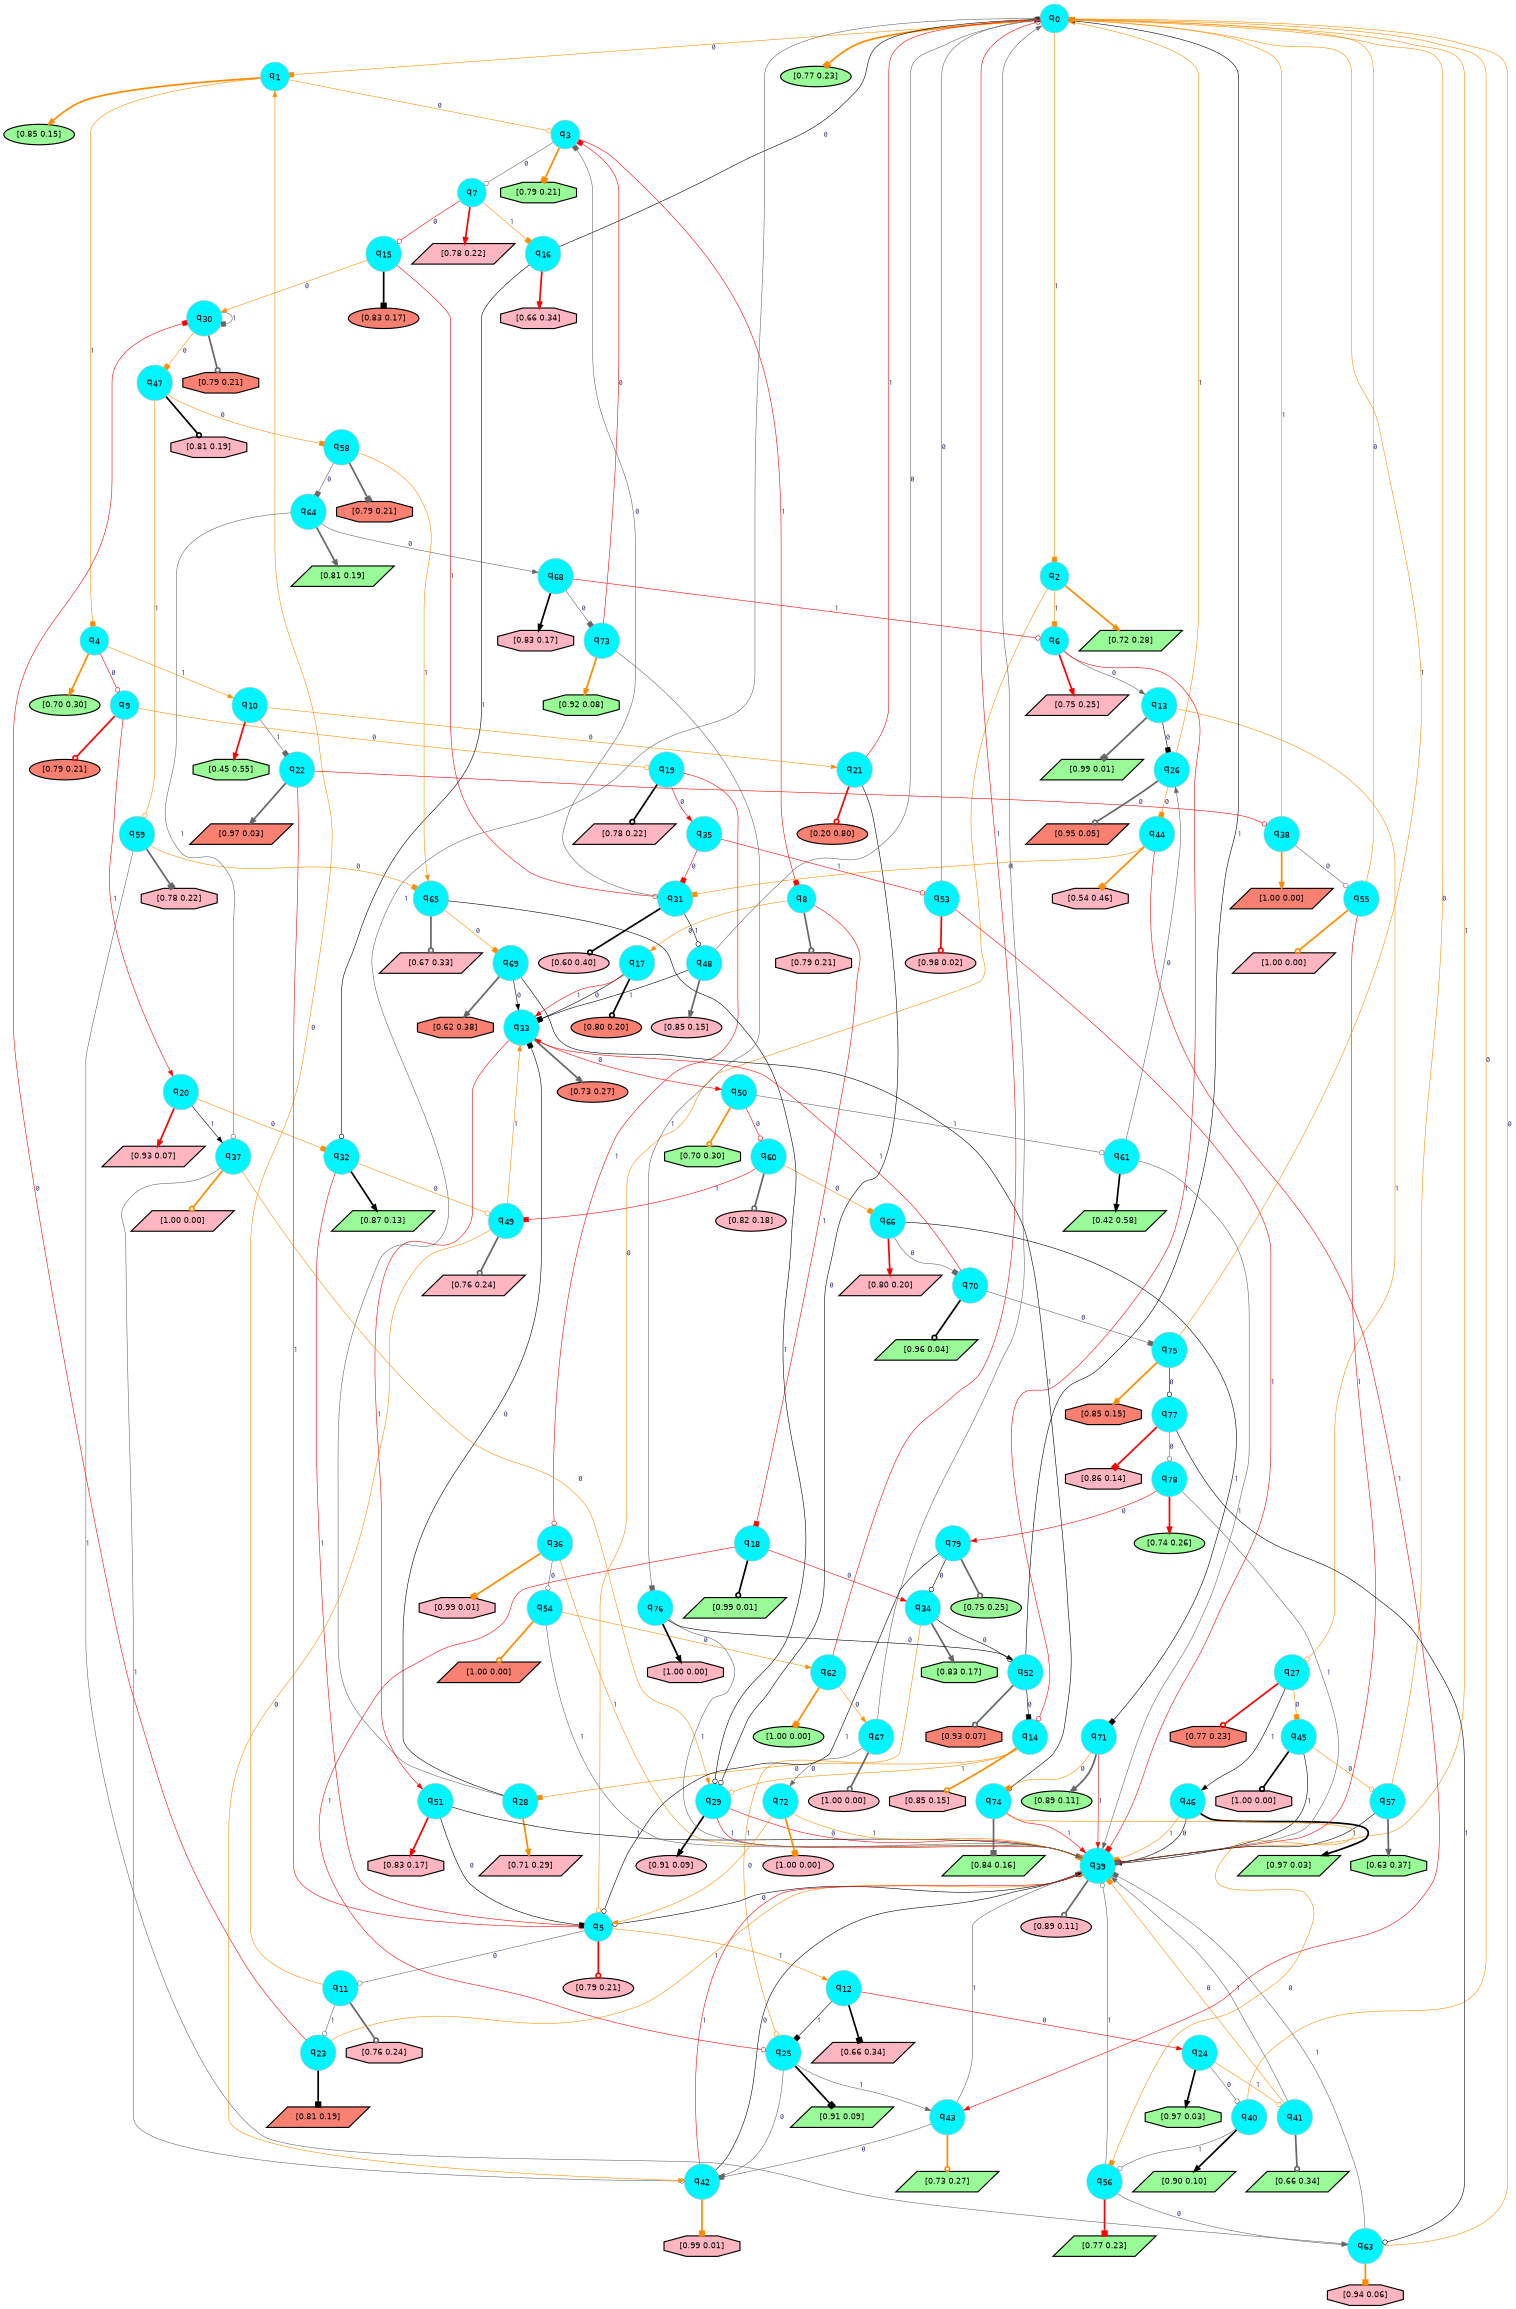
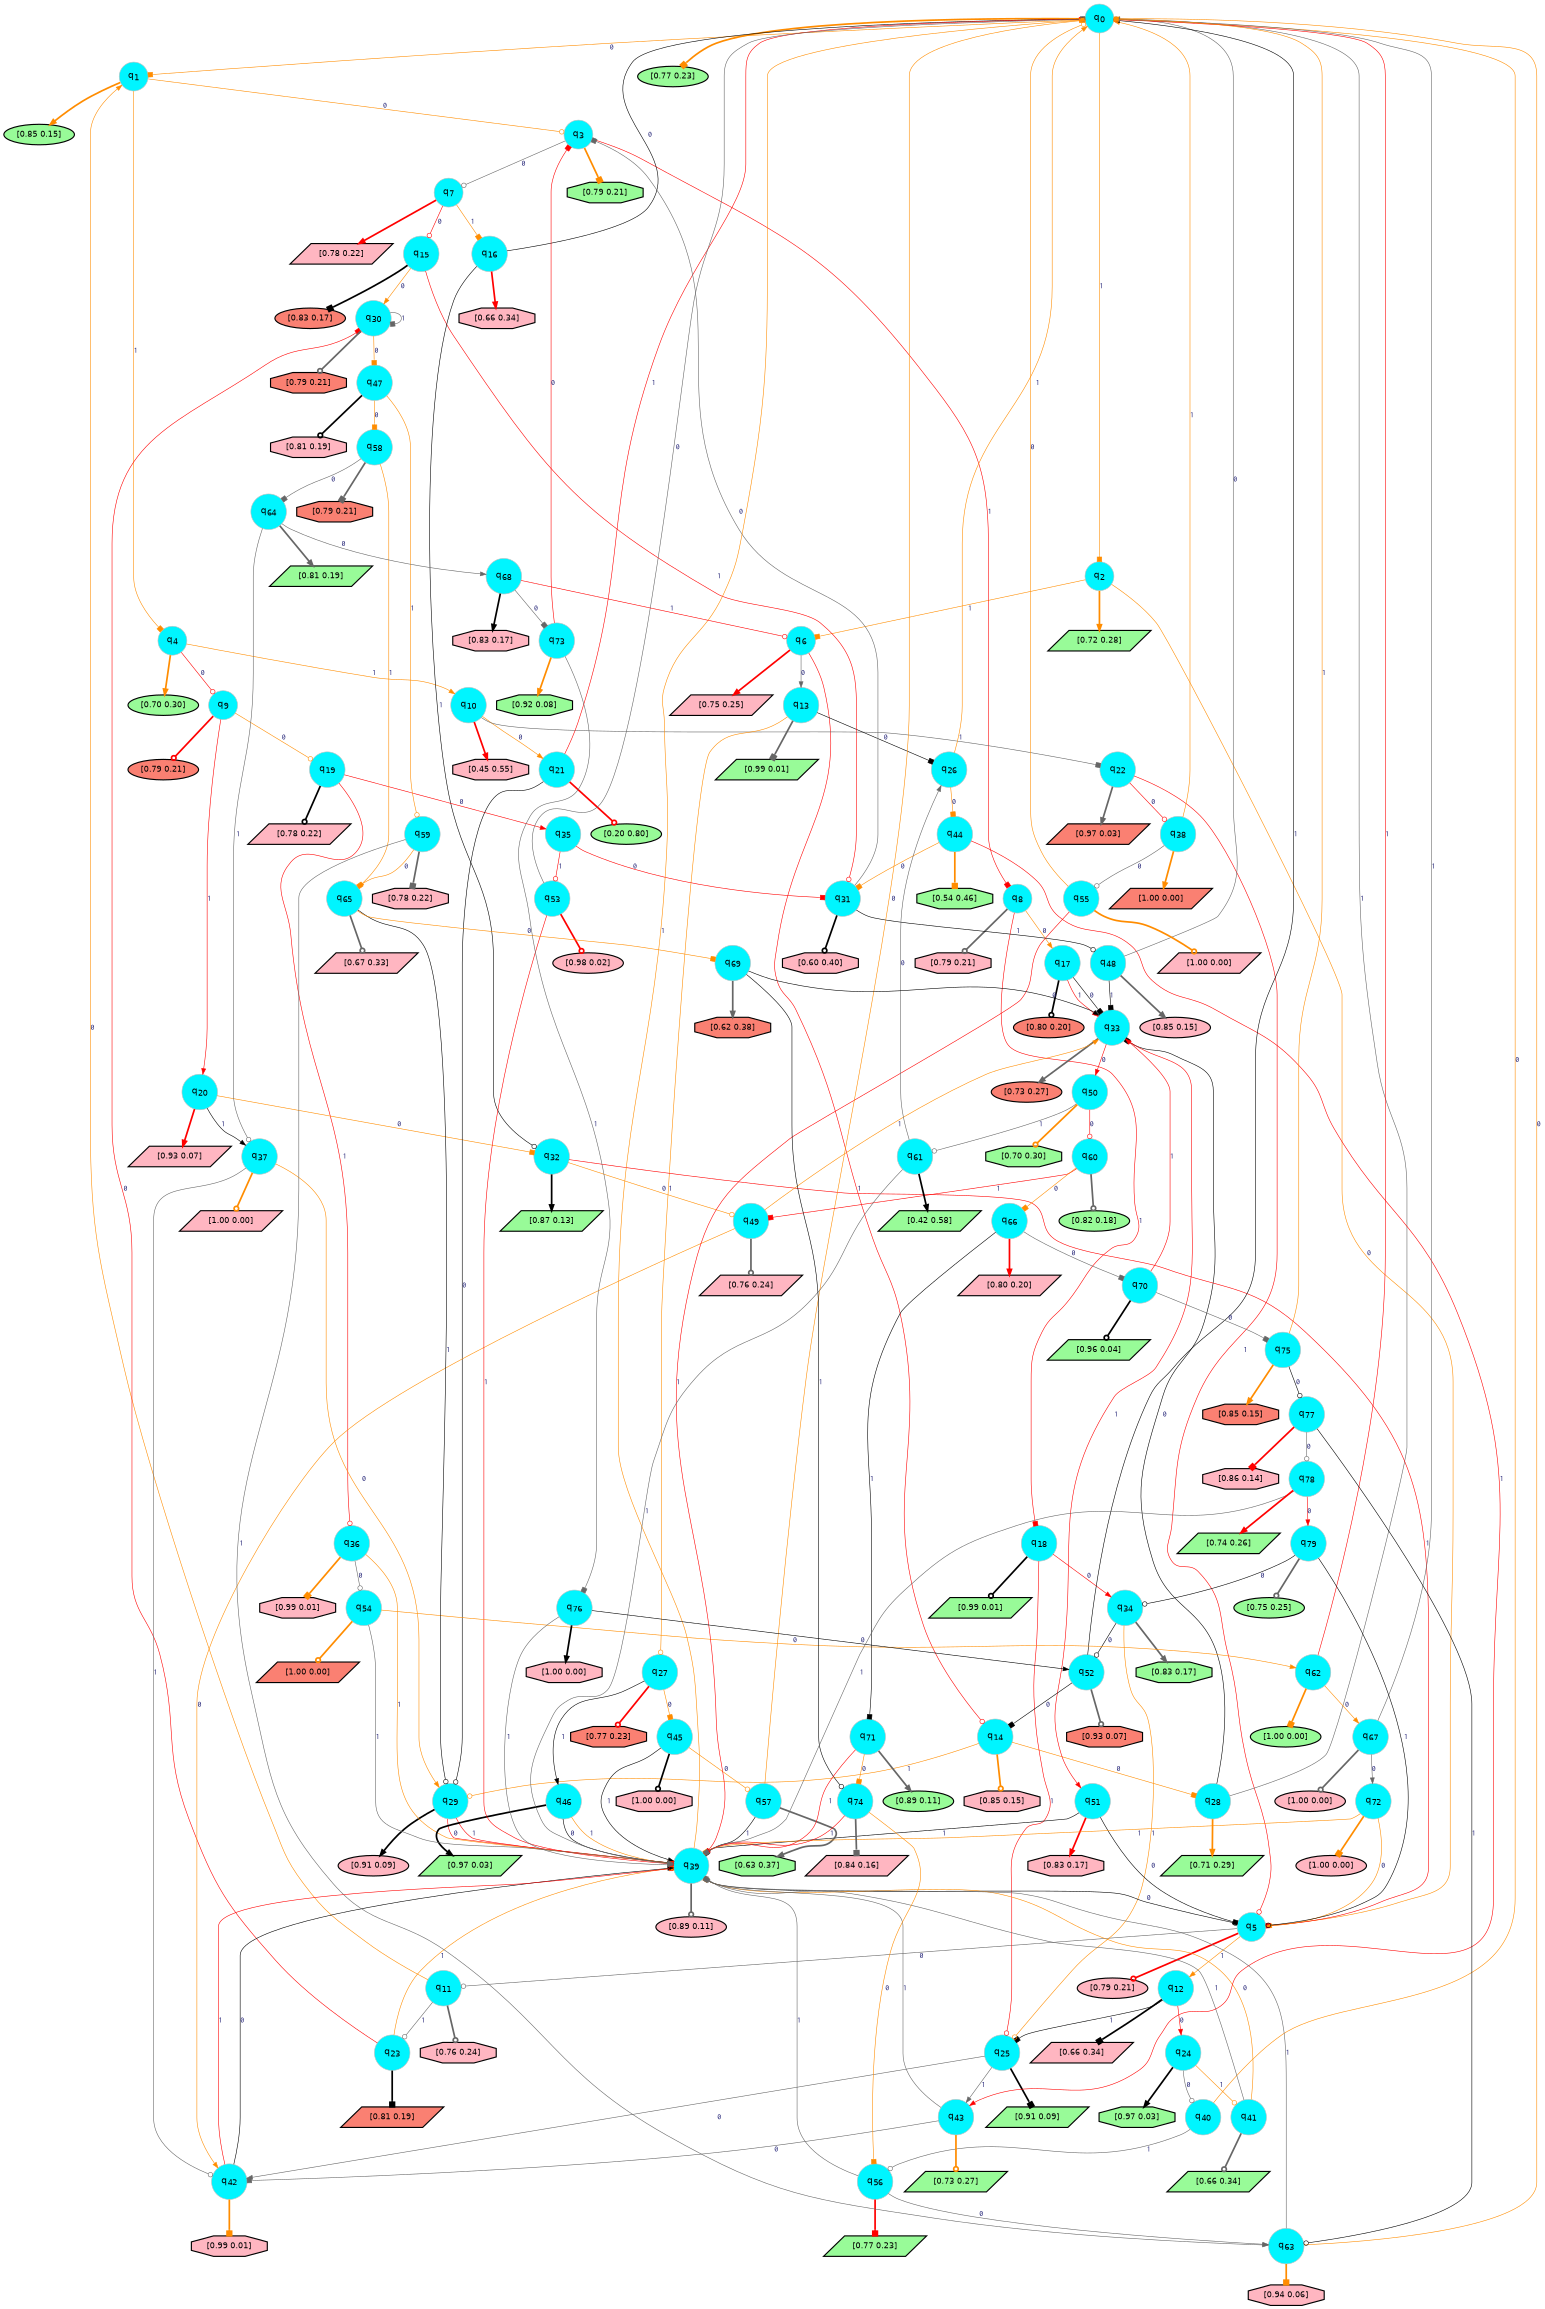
node "[0.45 0.55]": fillcolor palegreen -> lightpink
node "[0.20 0.80]": fillcolor salmon -> palegreen
node "[0.95 0.05]": removed
node "[0.54 0.46]": fillcolor lightpink -> palegreen
node "[0.60 0.40]": shape ellipse -> octagon
node "[0.82 0.18]": fillcolor lightpink -> palegreen
node "[0.74 0.26]": shape ellipse -> parallelogram
node "[0.71 0.29]": fillcolor lightpink -> palegreen
node "[0.84 0.16]": fillcolor palegreen -> lightpink
node "[0.90 0.10]": removed
